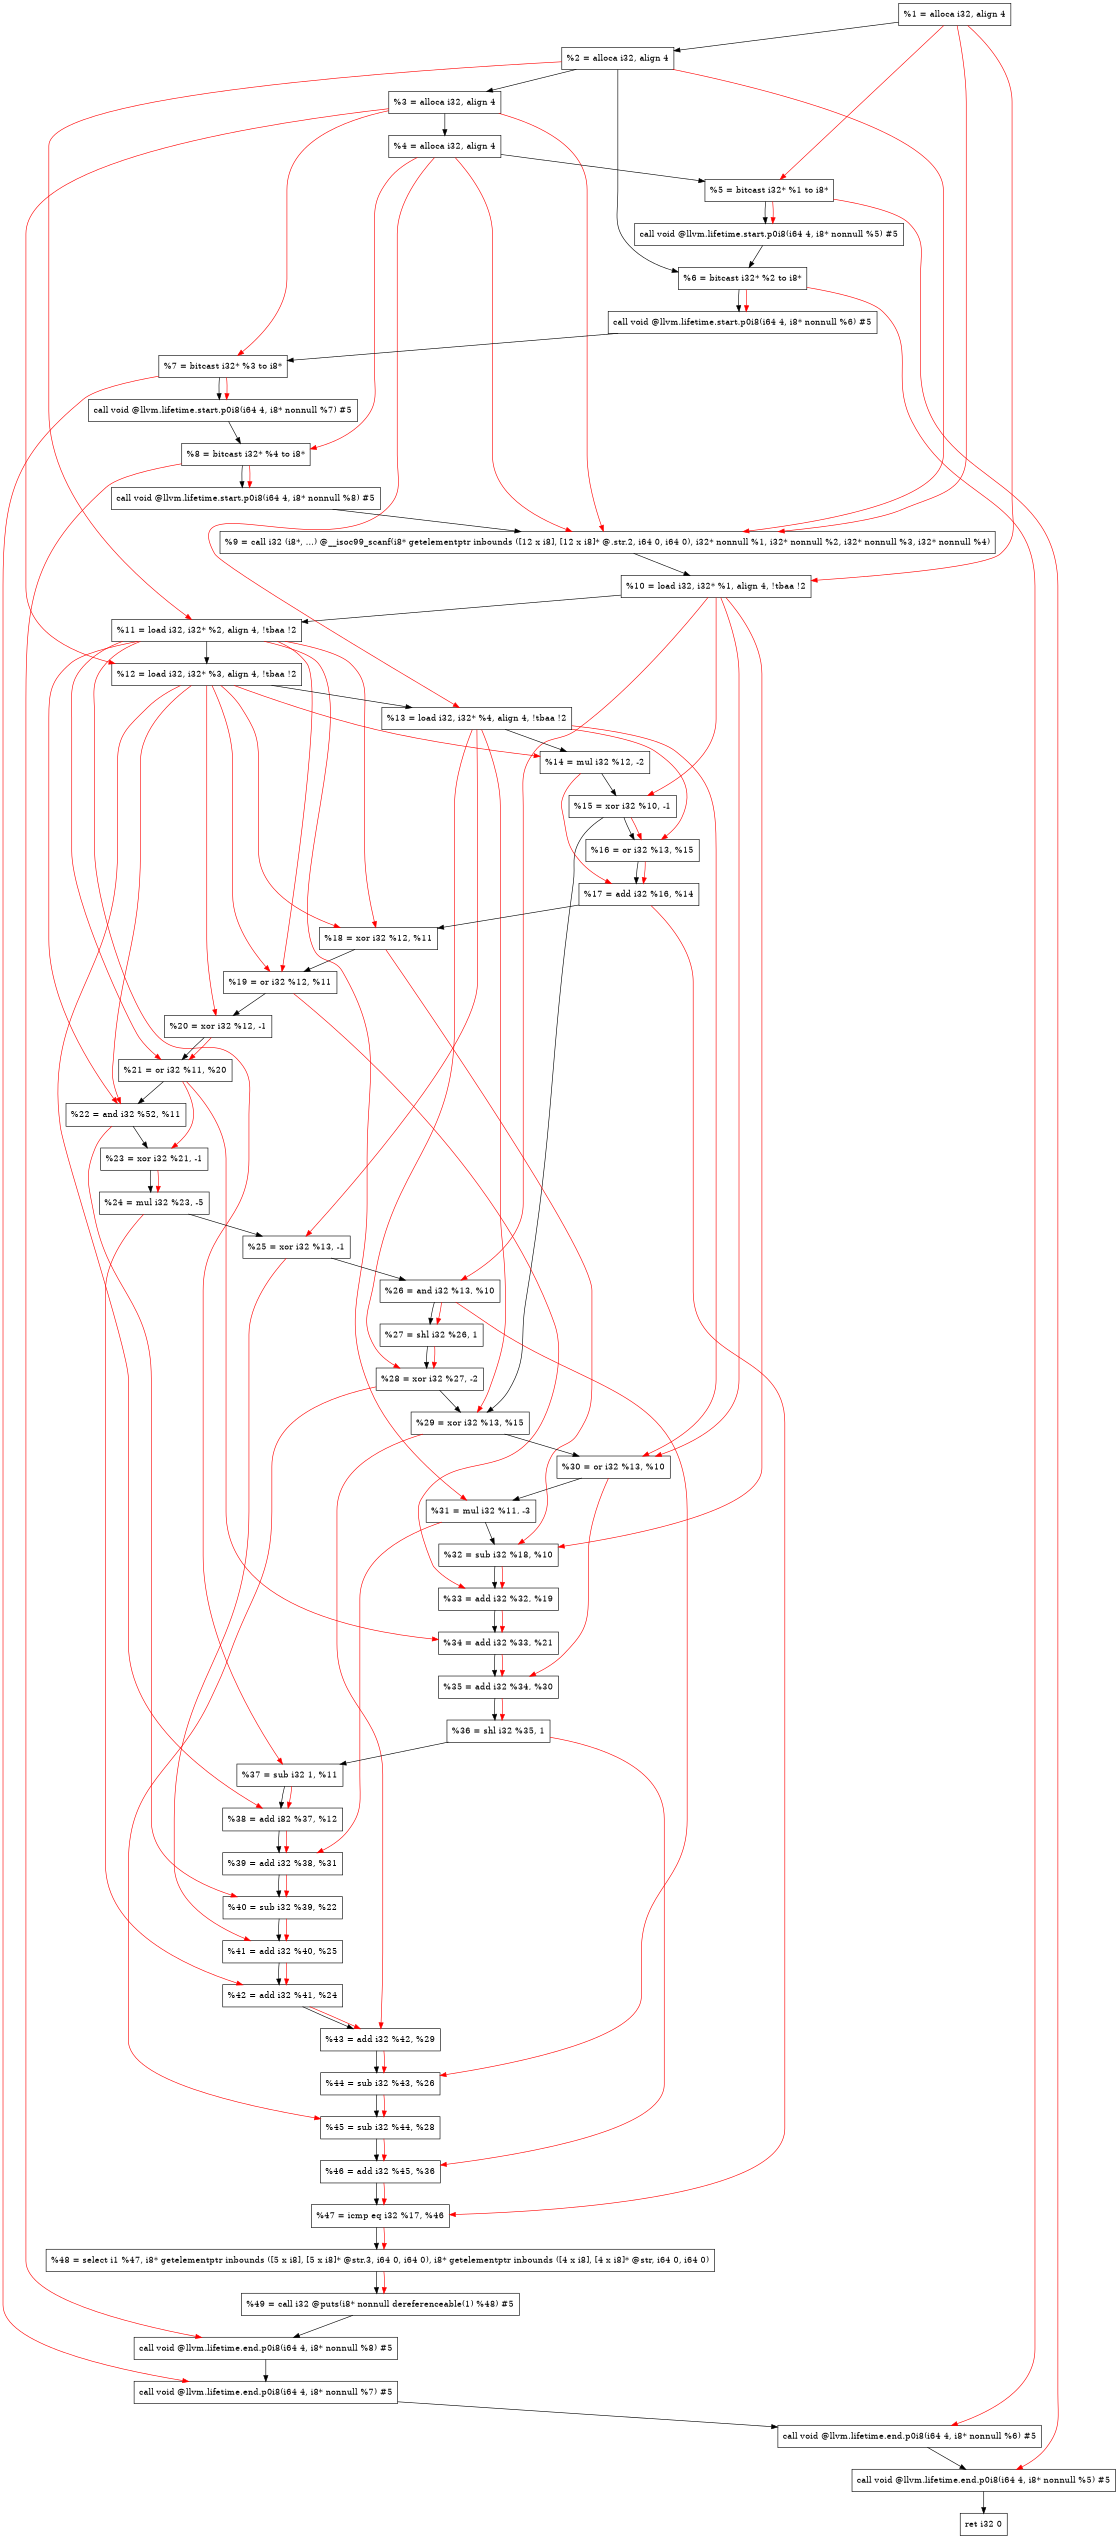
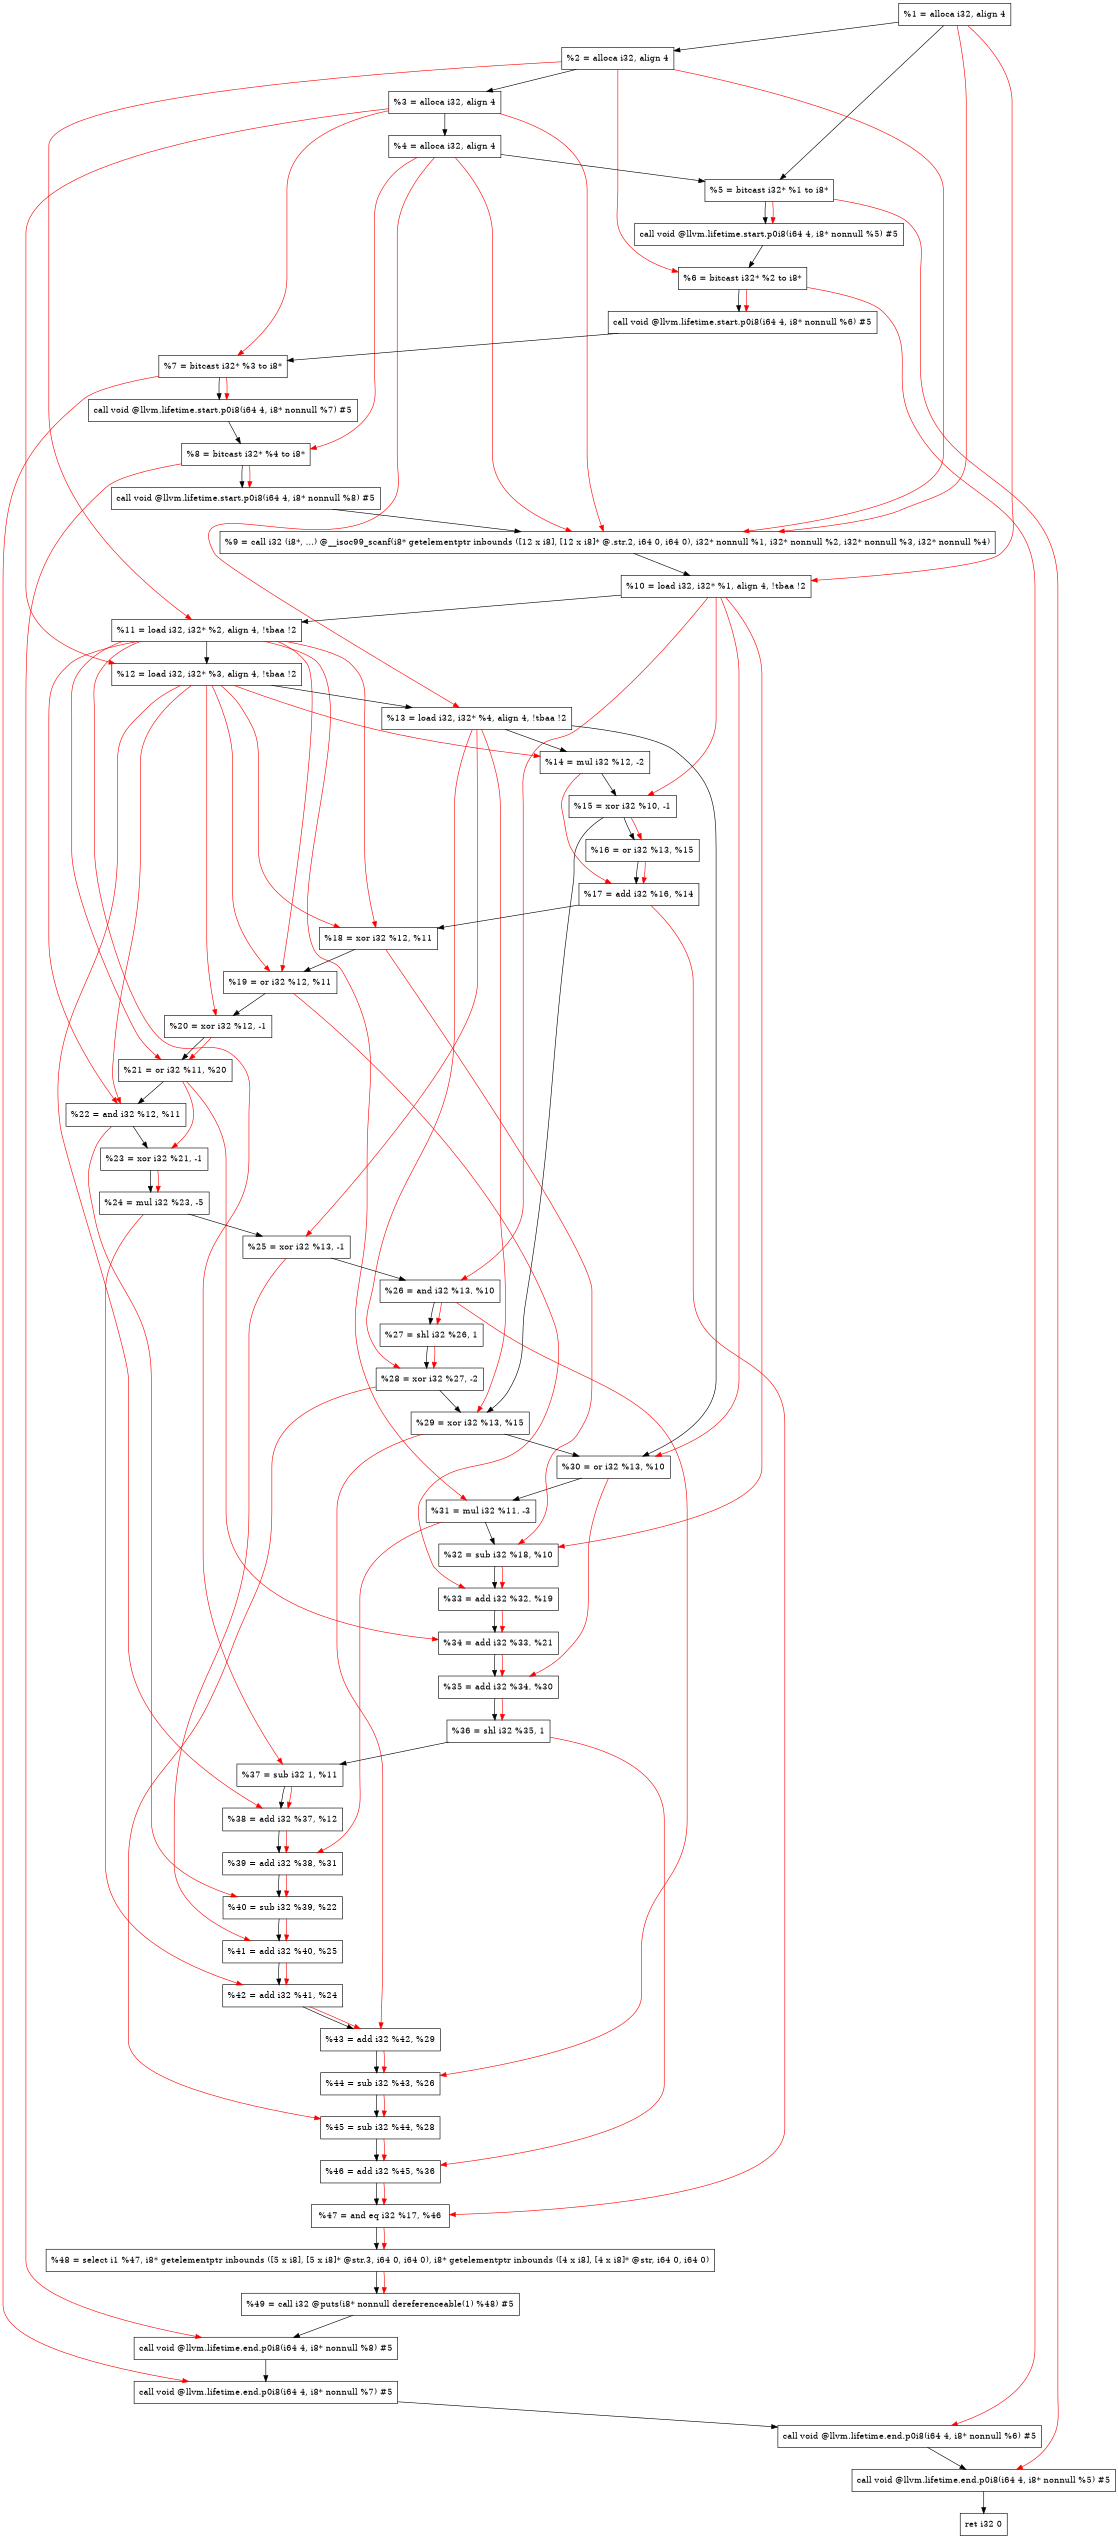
edge "%1 = alloca i32, align 4" -> "%5 = bitcast i32* %1 to i8*": color red -> black
edge "%2 = alloca i32, align 4" -> "%6 = bitcast i32* %2 to i8*": color black -> red
edge "%13 = load i32, i32* %4, align 4, !tbaa !2" -> "%16 = or i32 %13, %15": removed
edge "%13 = load i32, i32* %4, align 4, !tbaa !2" -> "%30 = or i32 %13, %10": color red -> black
node "%22 = and i32 %52, %11": label "%22 = and i32 %52, %11" -> "%22 = and i32 %12, %11"
node "%38 = add i82 %37, %12": label "%38 = add i82 %37, %12" -> "%38 = add i32 %37, %12"
node "%47 = icmp eq i32 %17, %46": label "%47 = icmp eq i32 %17, %46" -> "%47 = and eq i32 %17, %46"
